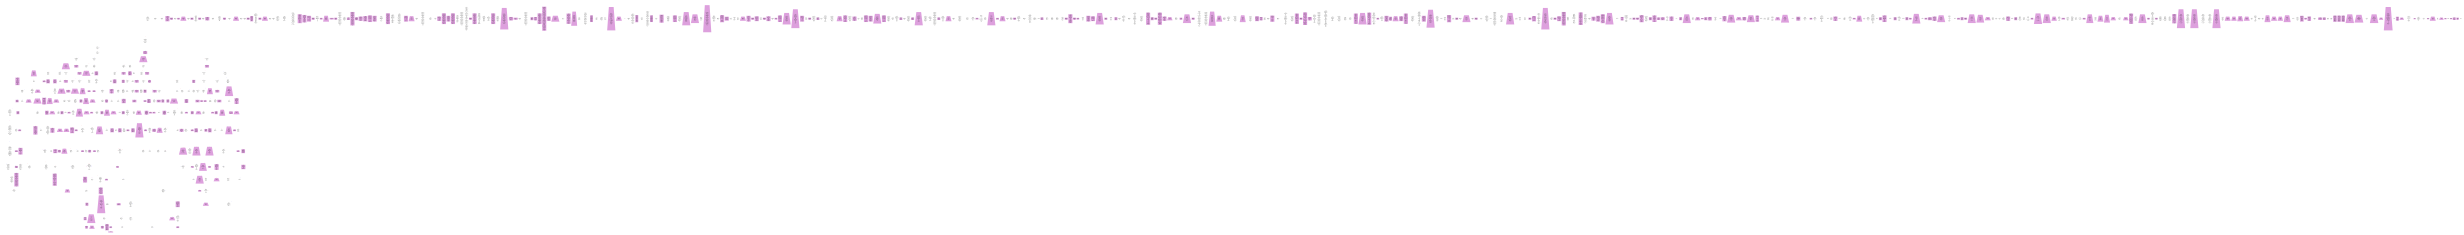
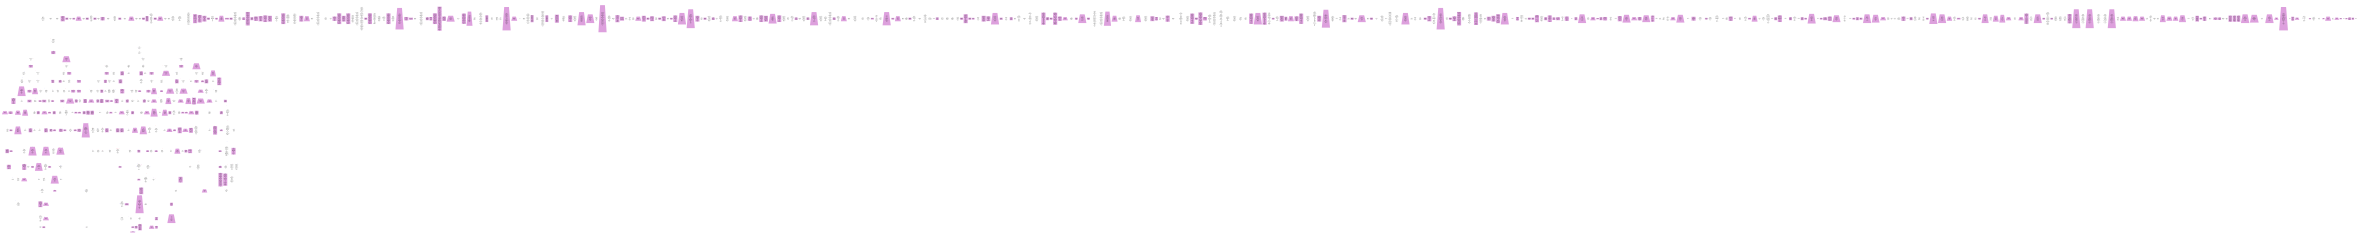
node "# 0x36e PUSHX Data REVERT": added
